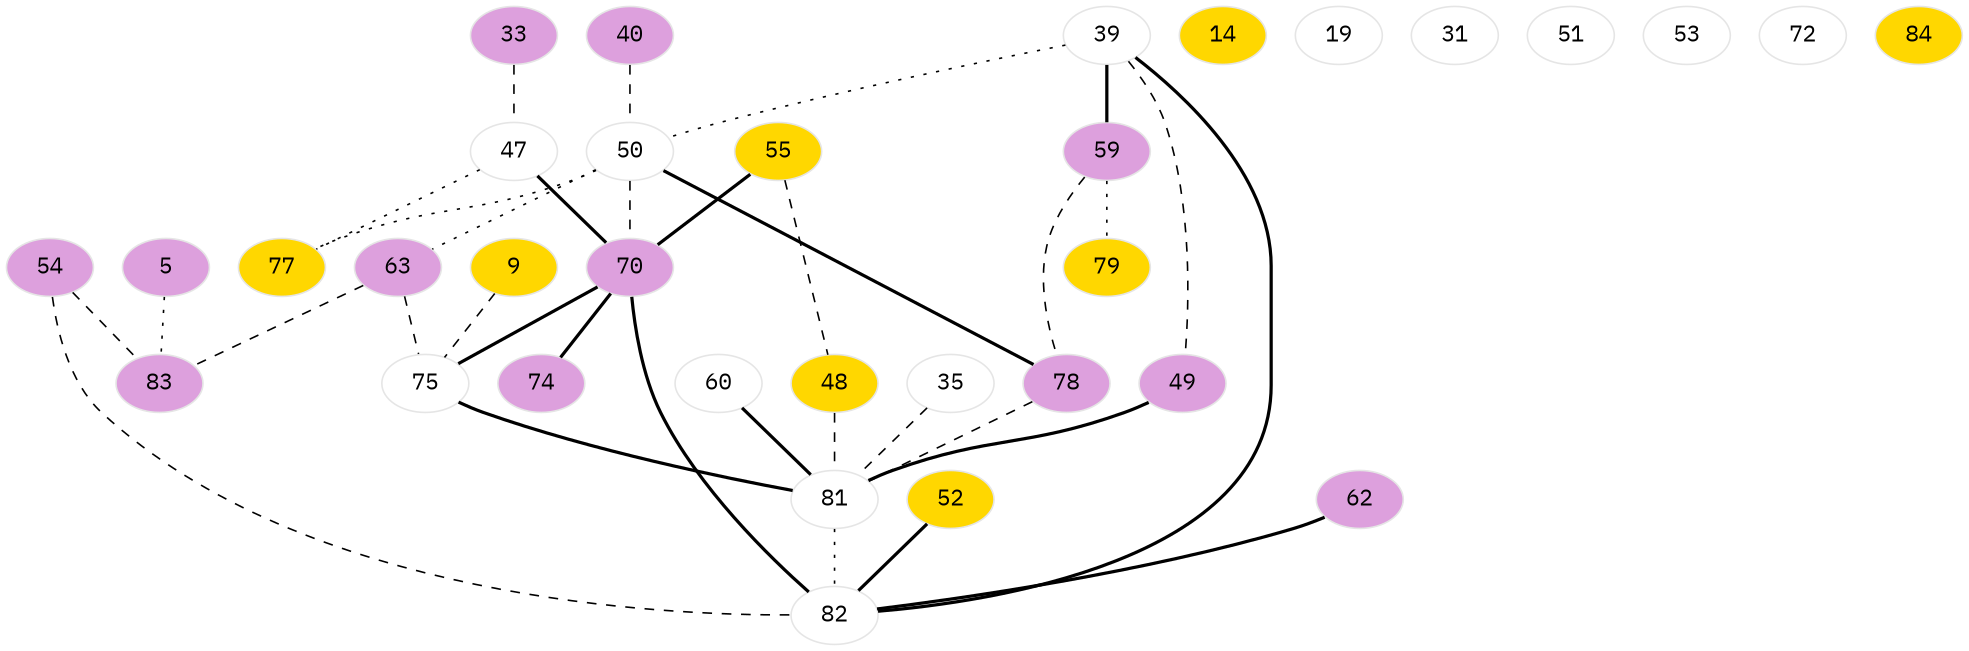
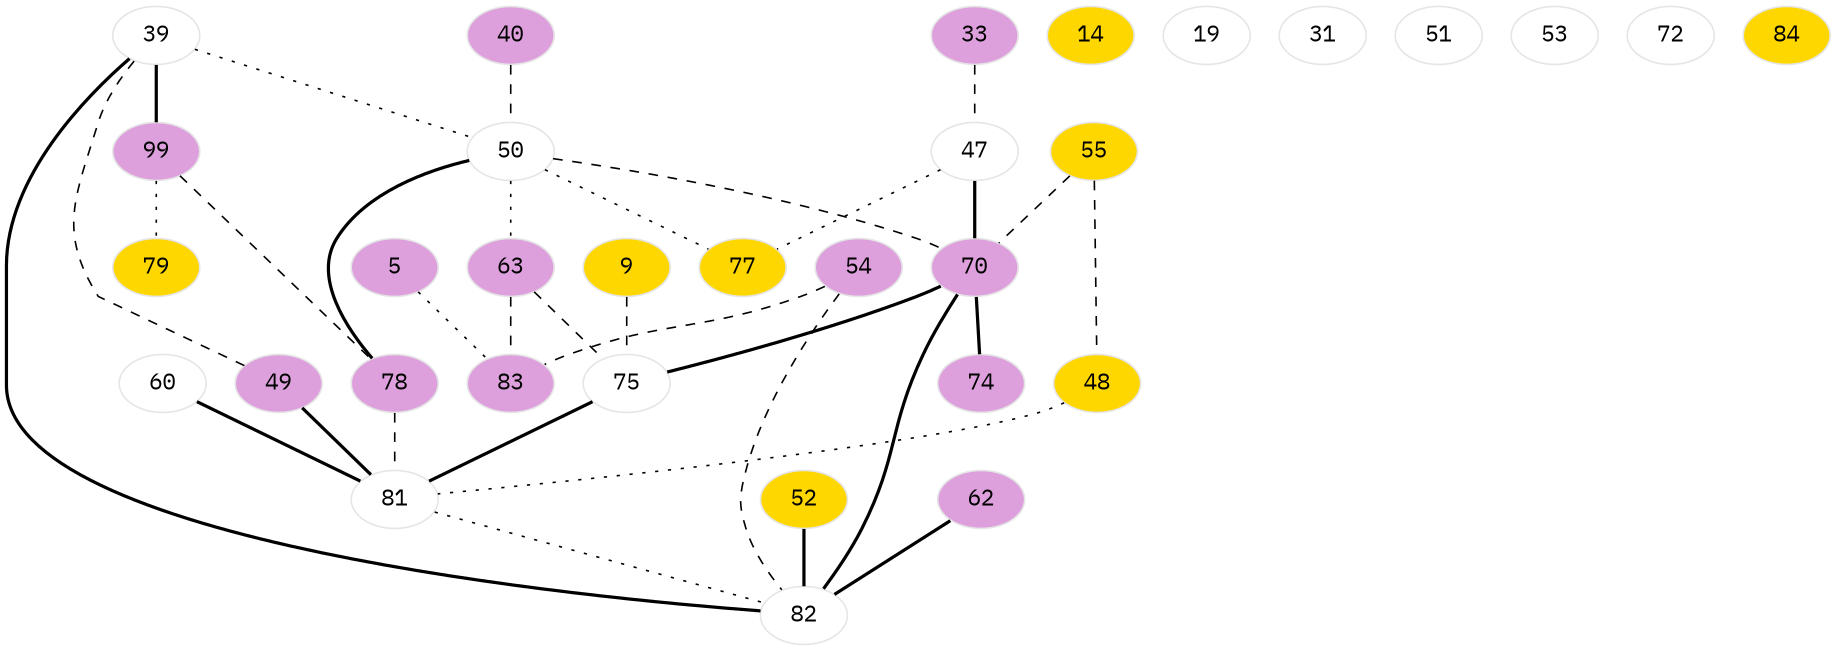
node "59": label "59" -> "99"
edge "55" -- "70": style bold -> dashed
node "35": removed
edge "48" -- "81": style dashed -> dotted
